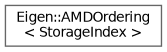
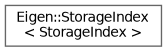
node "Eigen::AMDOrdering < StorageIndex >": label "Eigen::AMDOrdering < StorageIndex >" -> "Eigen::StorageIndex < StorageIndex >"
